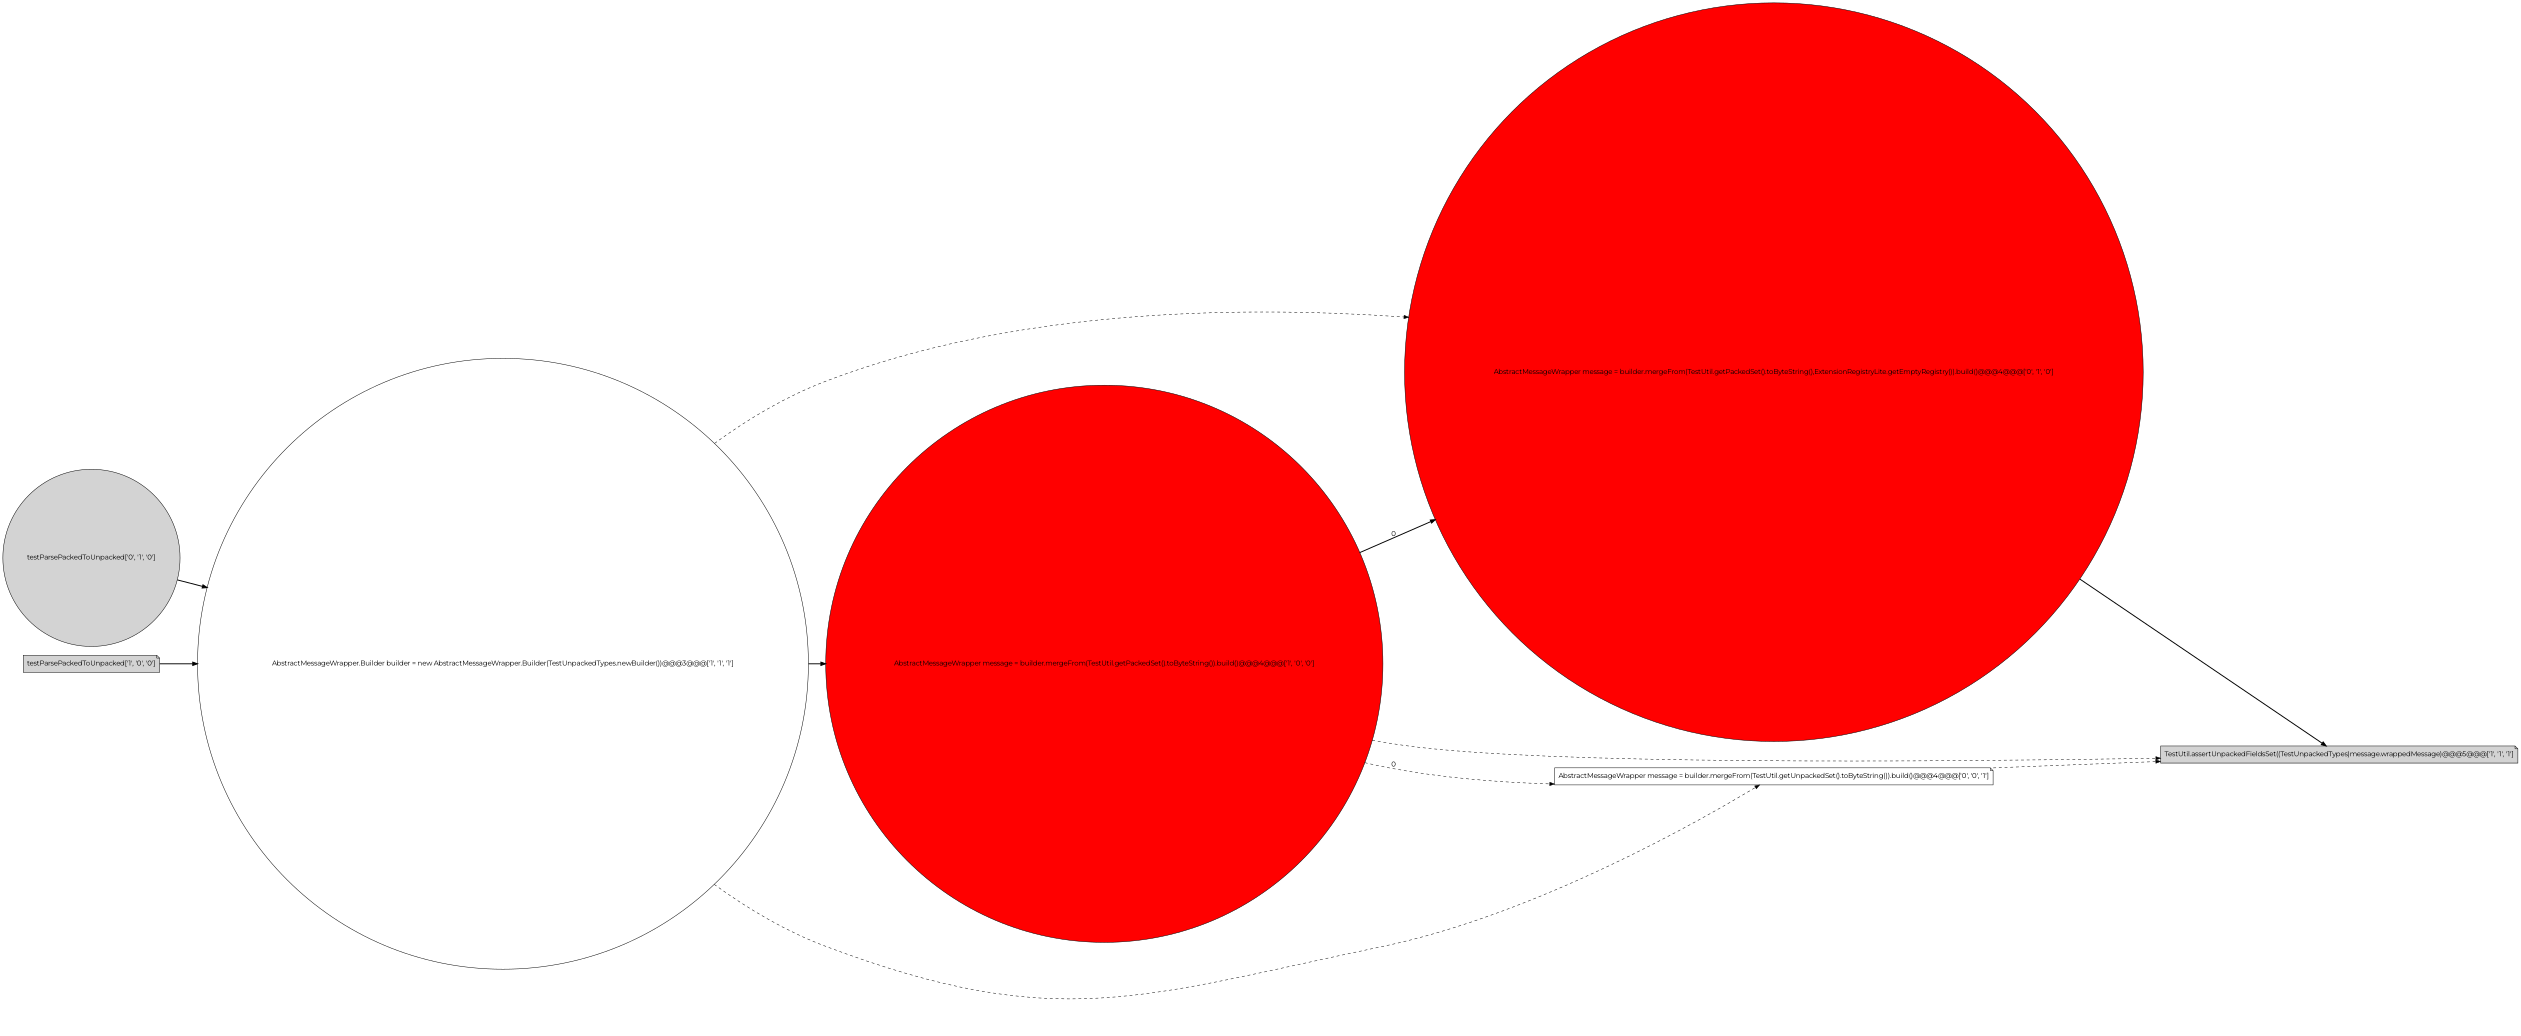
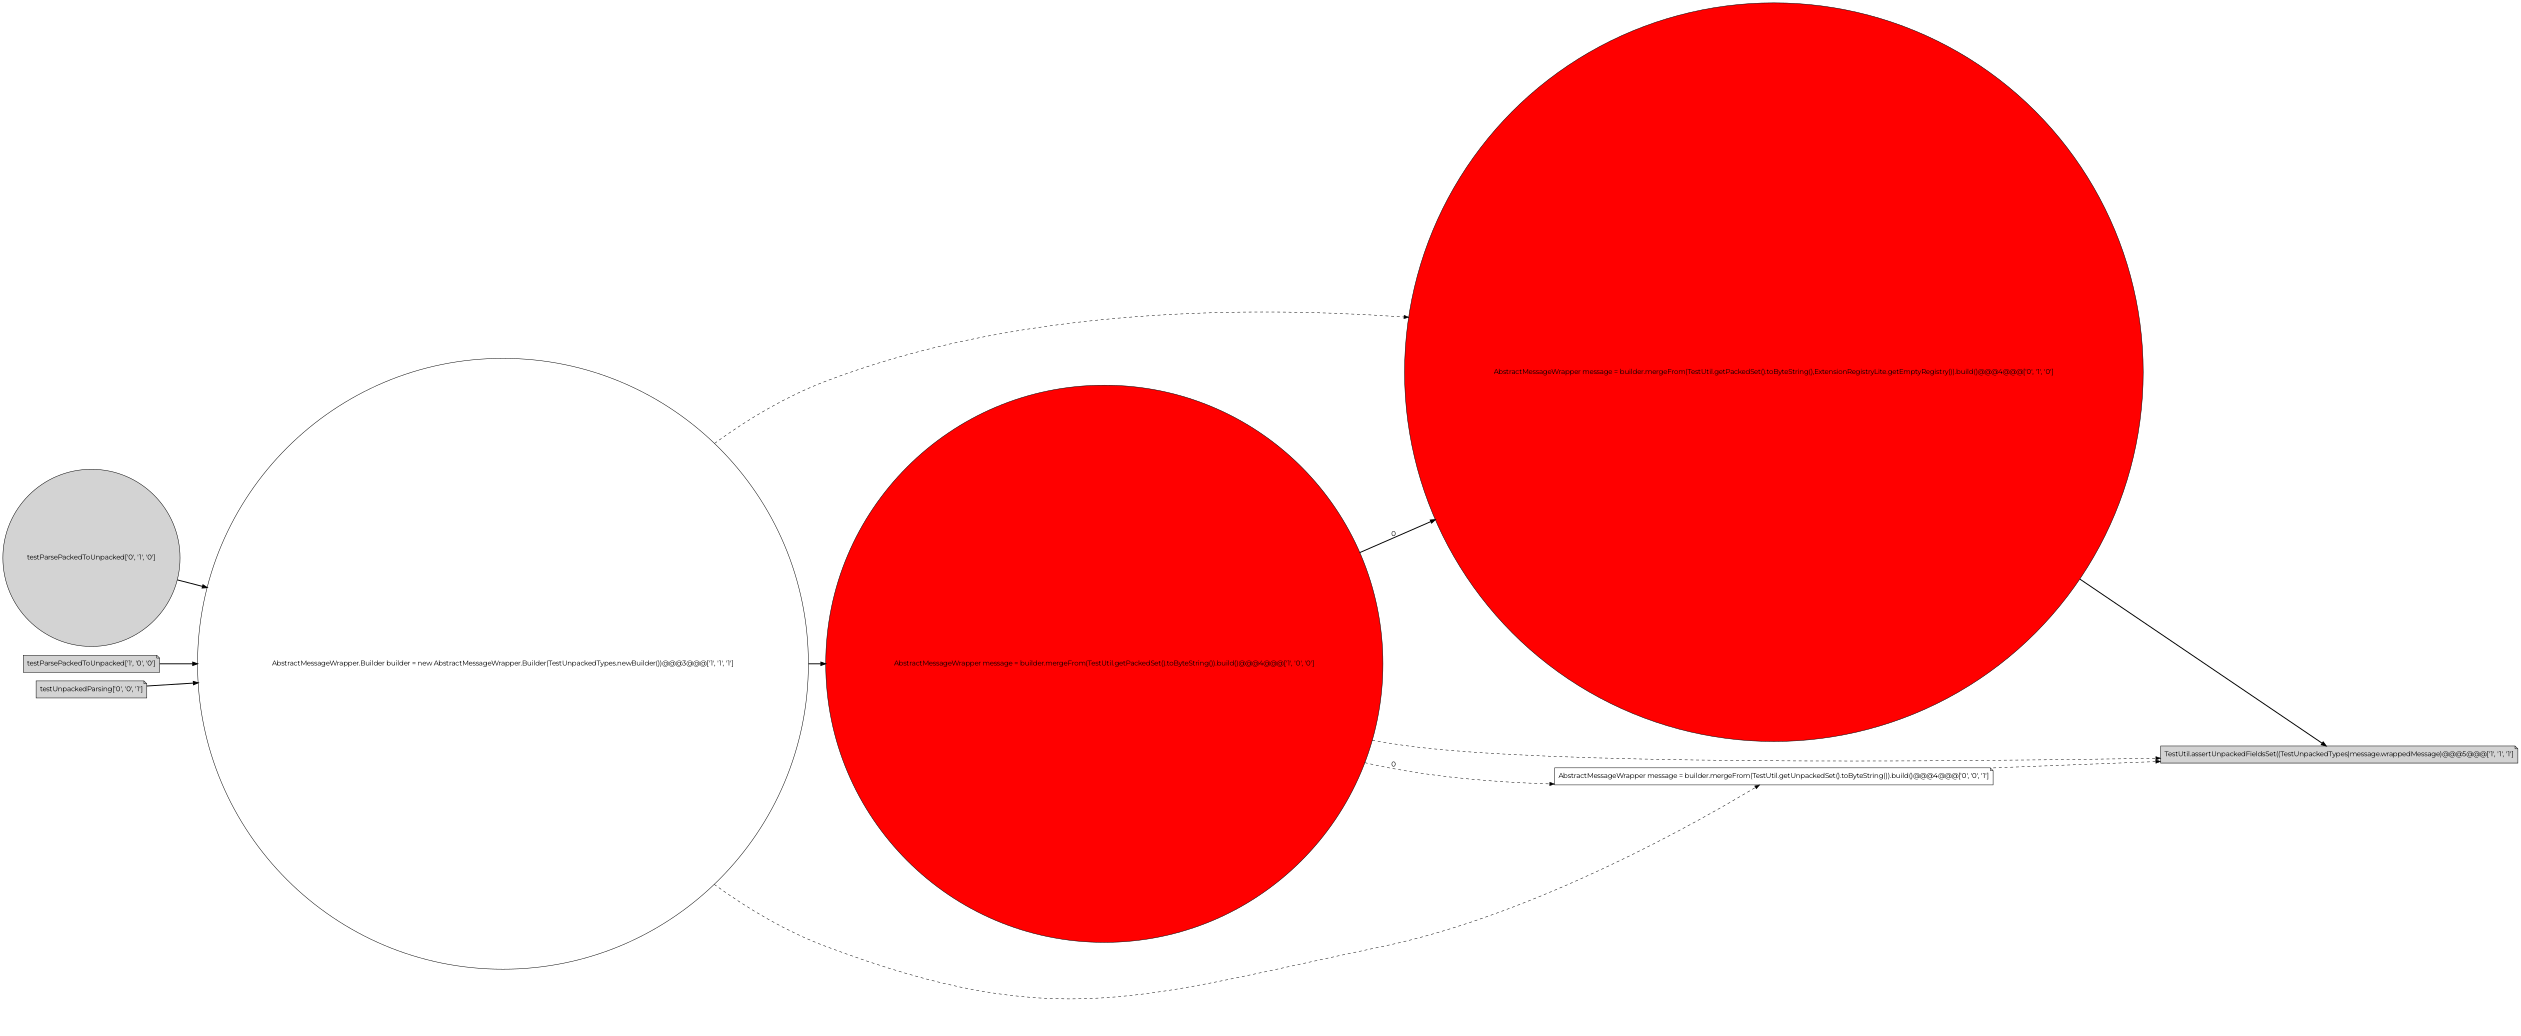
node "testUnpackedParsing['0', '0', '1']": added
